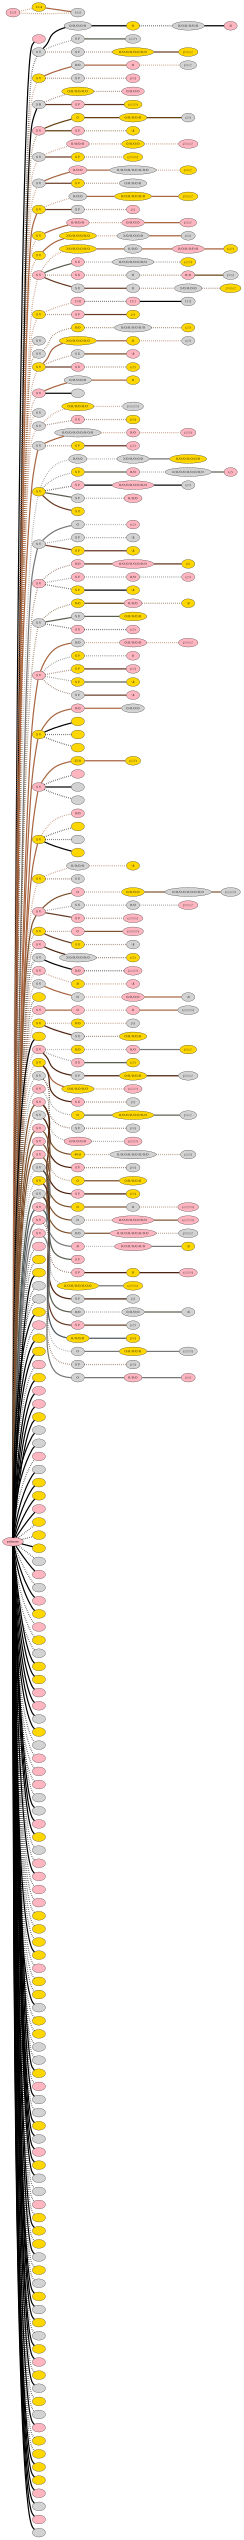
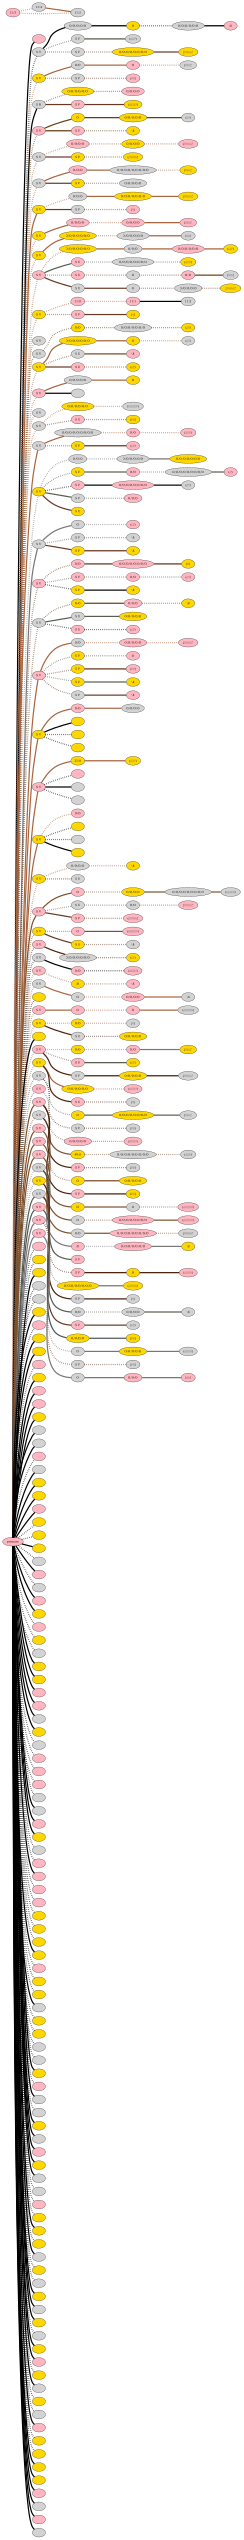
node "11:4": fillcolor gold -> lightgrey
edge "11:0" -- "11:1": color #000000 -> #a86540
